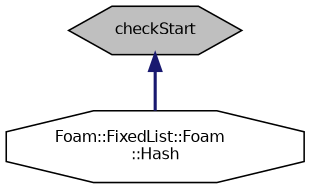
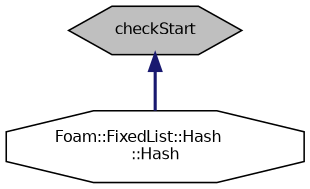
node "Foam::FixedList::Foam ::Hash": label "Foam::FixedList::Foam ::Hash" -> "Foam::FixedList::Hash ::Hash"
